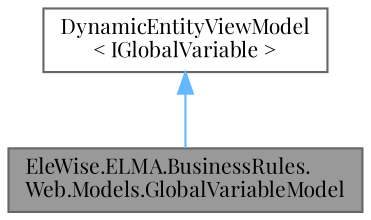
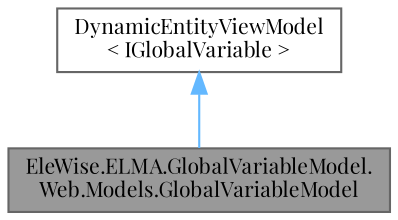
node "EleWise.ELMA.BusinessRules. Web.Models.GlobalVariableModel": label "EleWise.ELMA.BusinessRules. Web.Models.GlobalVariableModel" -> "EleWise.ELMA.GlobalVariableModel. Web.Models.GlobalVariableModel"
